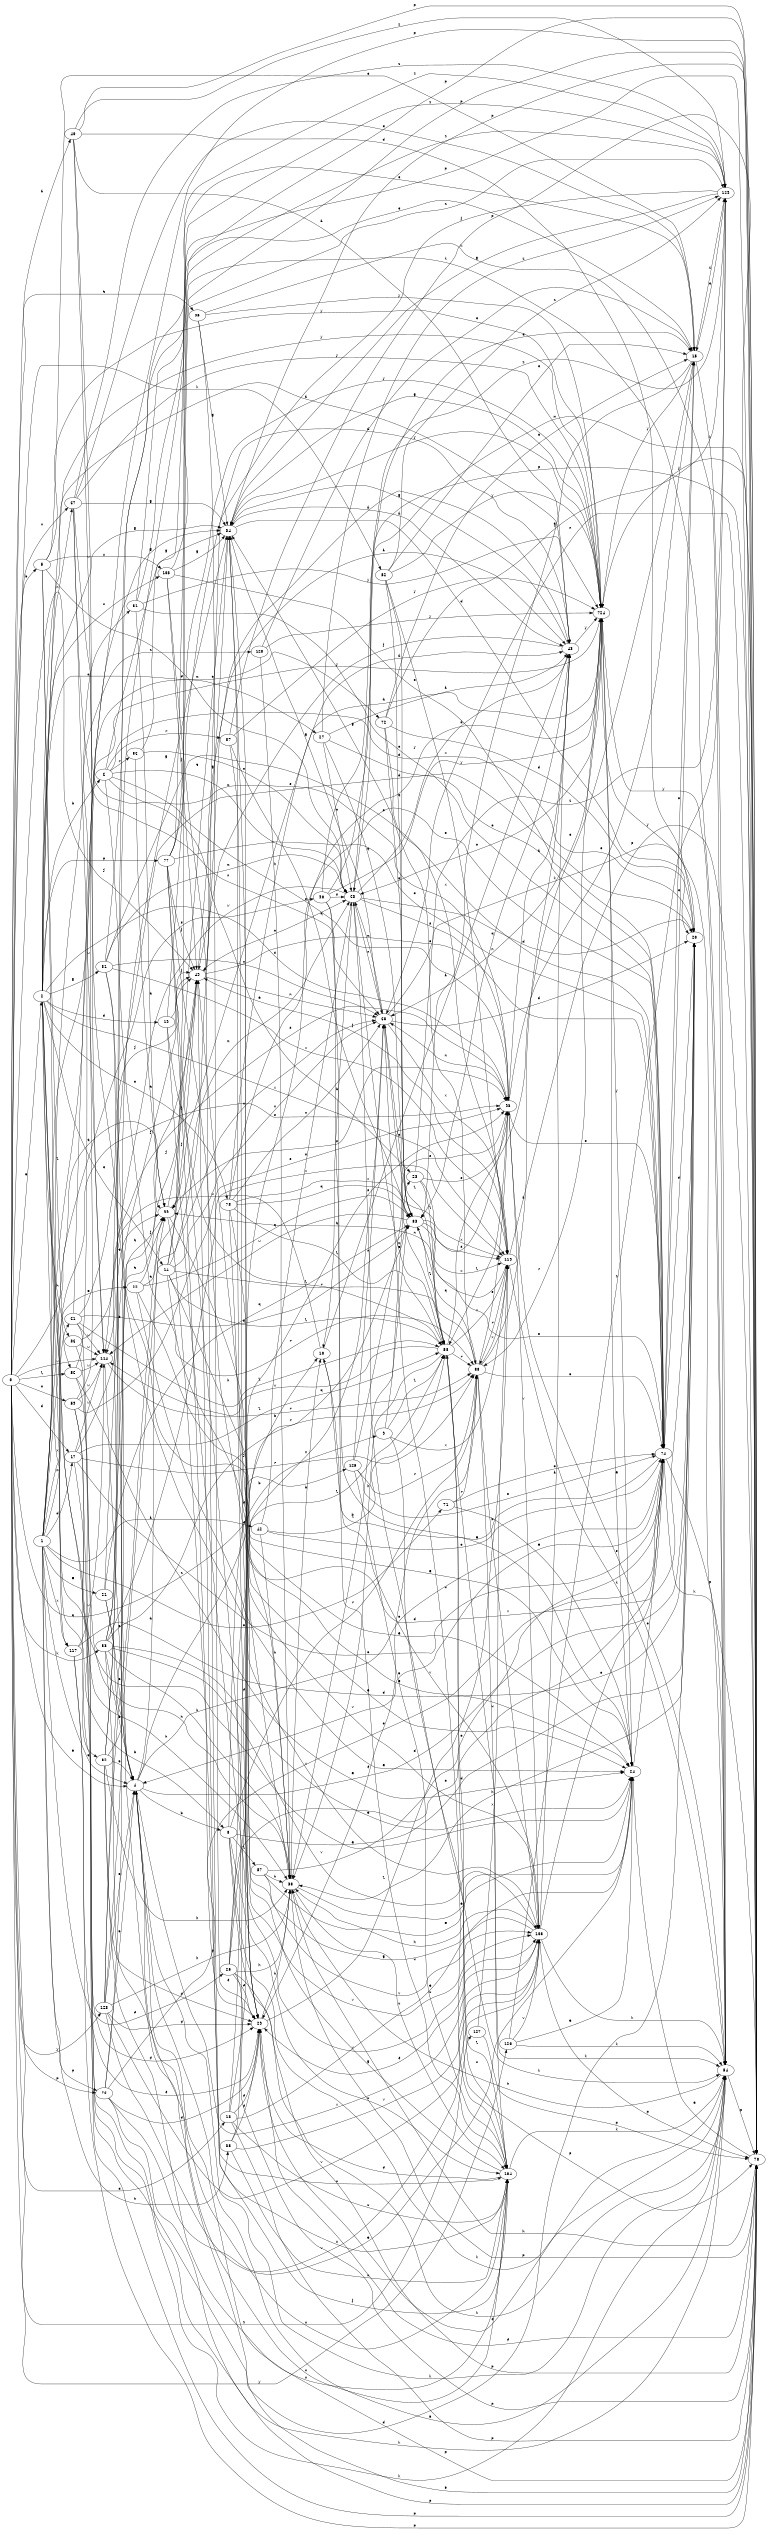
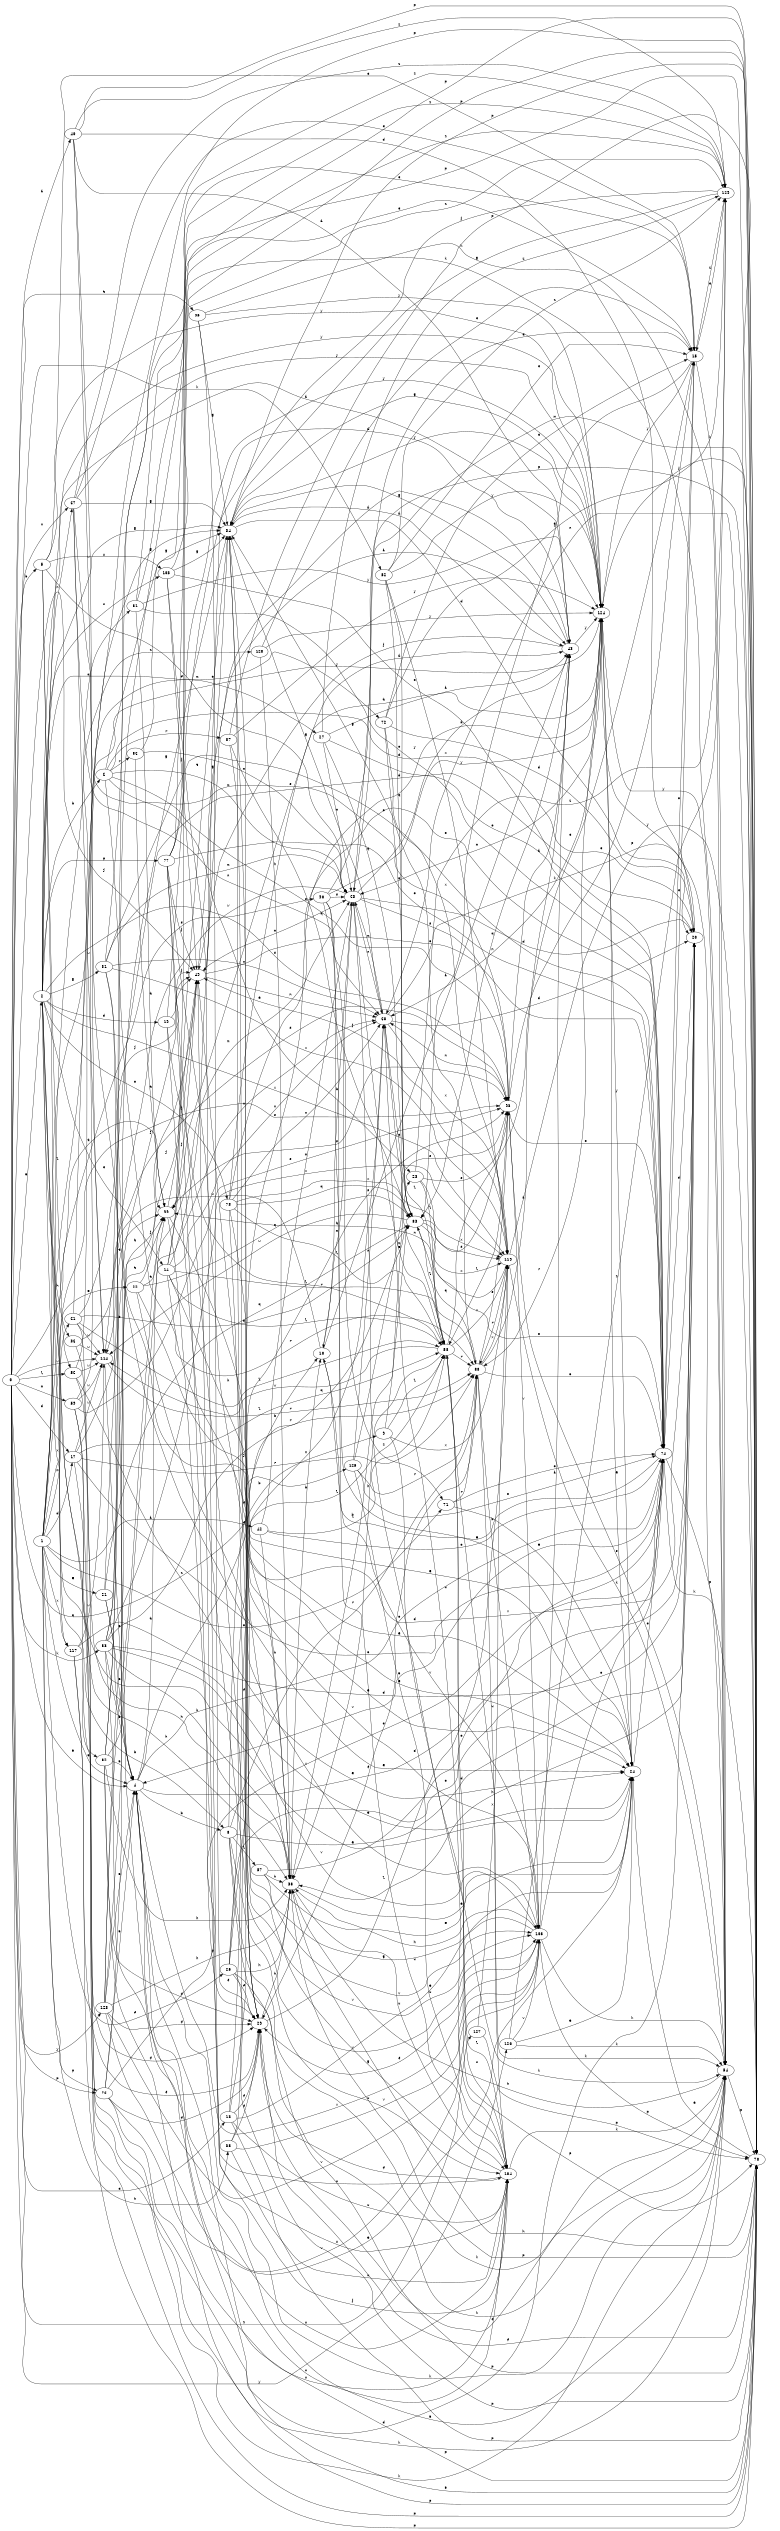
edge "90" -> "129": now "90" -> "71"
node "724": label "724" -> "124"
edge "10" -> "63": added, label "m"
